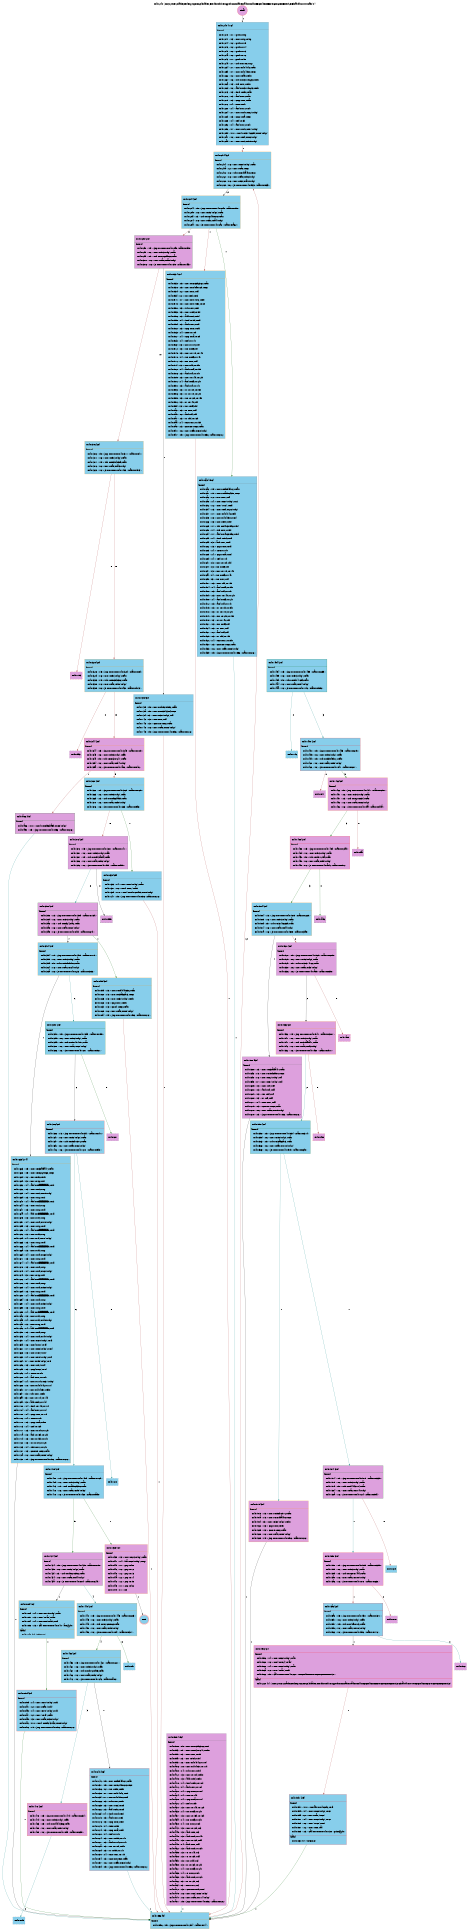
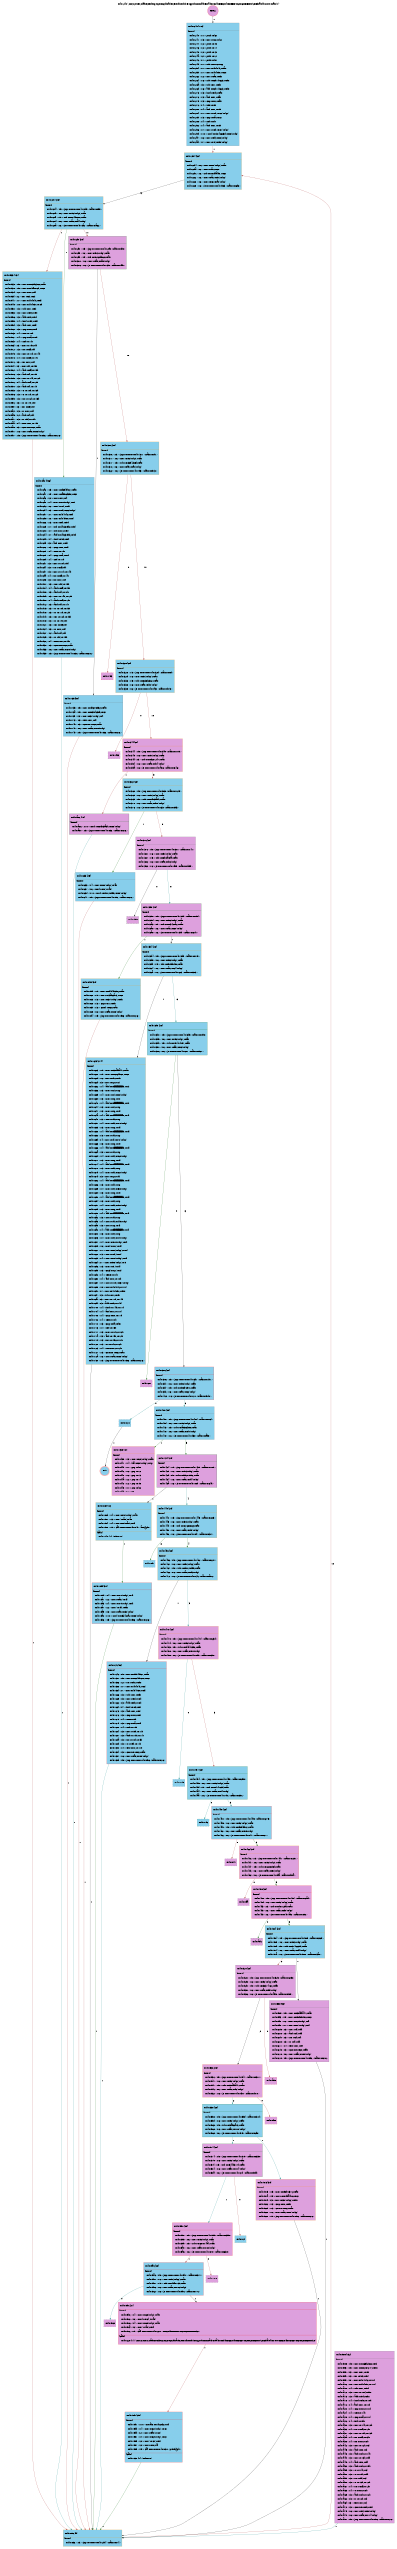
node "Final": label "Final" -> "Entry"
edge "0x401d3e [18]" -> "Exit": now "0x401c10" -> "Exit"
edge "0x401478 [28]" -> "0x401494 [28]": added, label "3"
